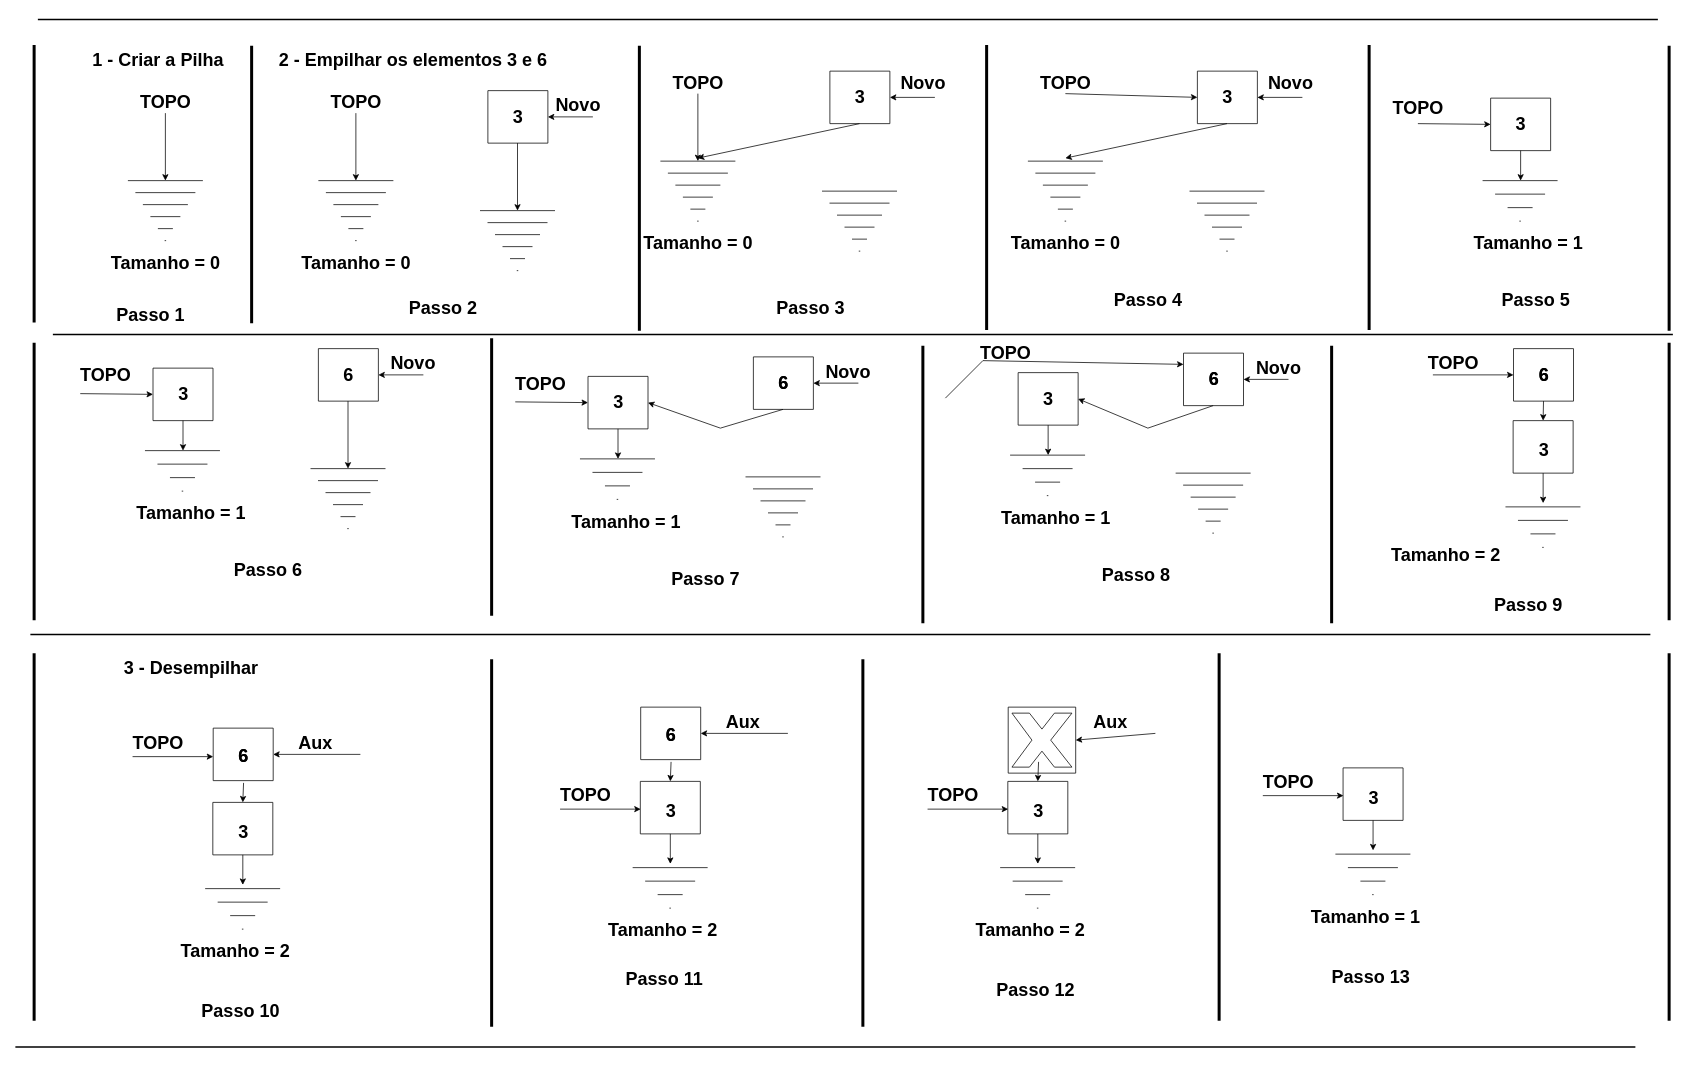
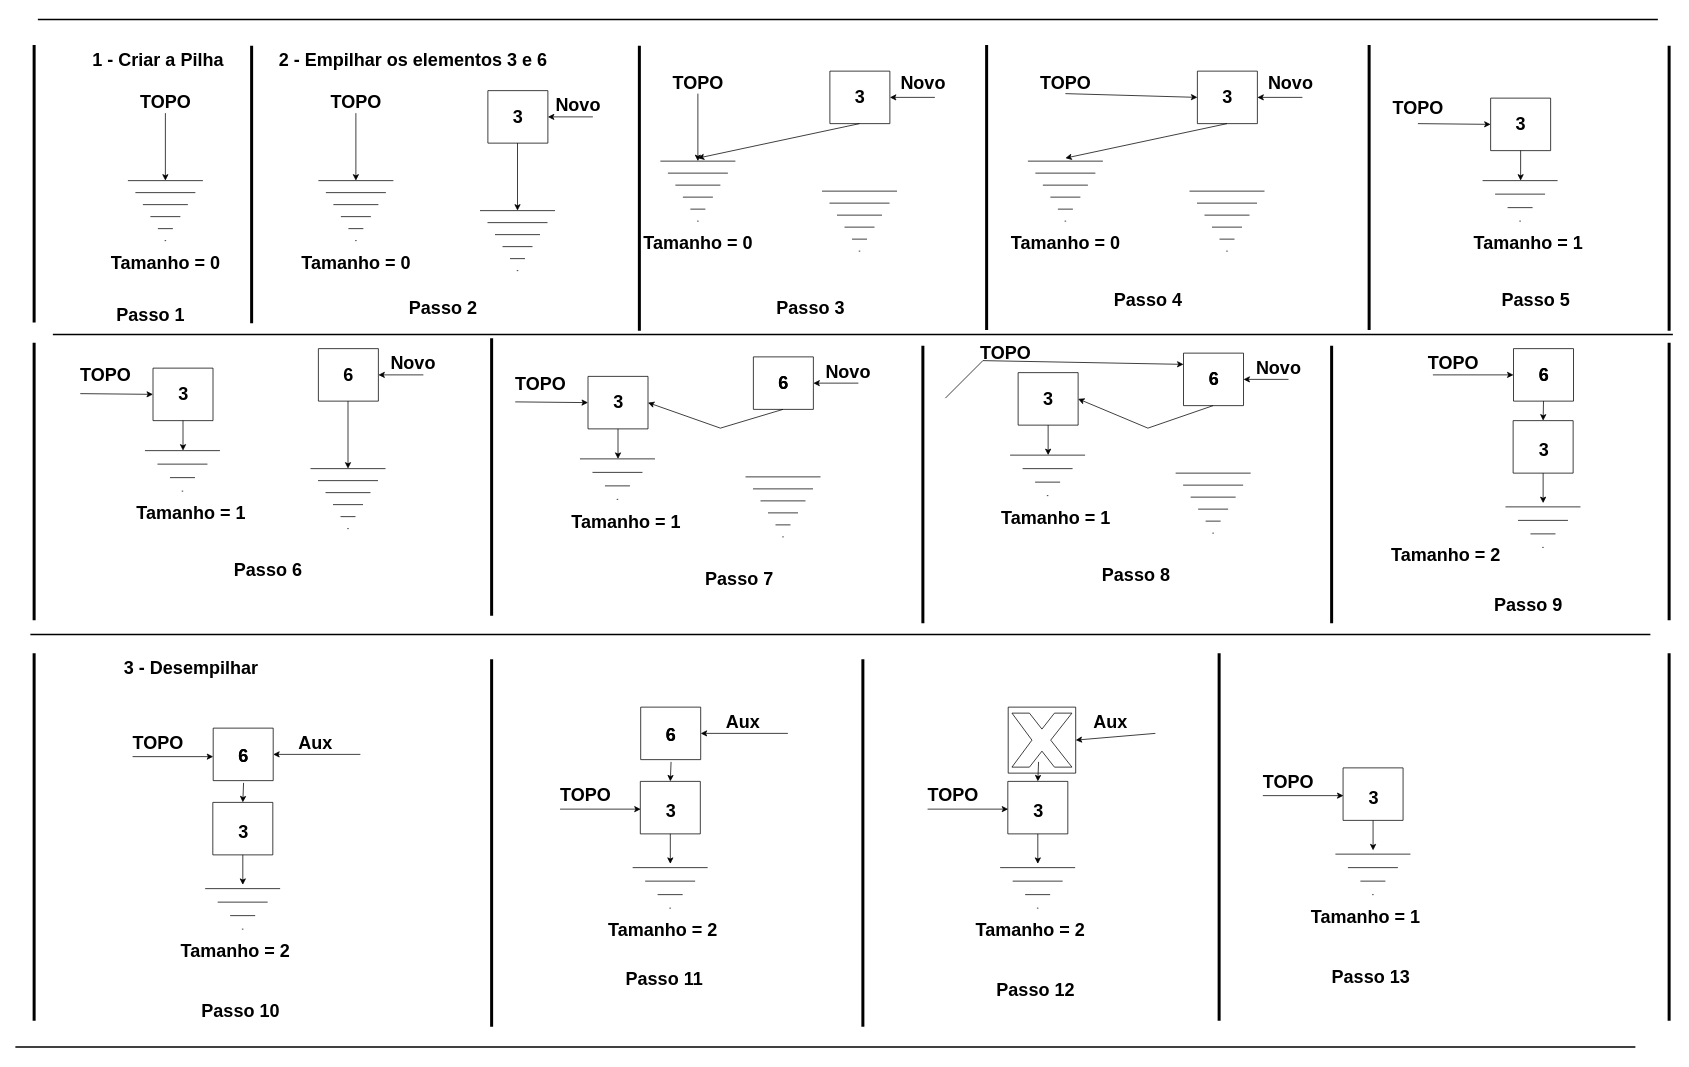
node "Passo 7": moved (705, 579) -> (739, 579)
